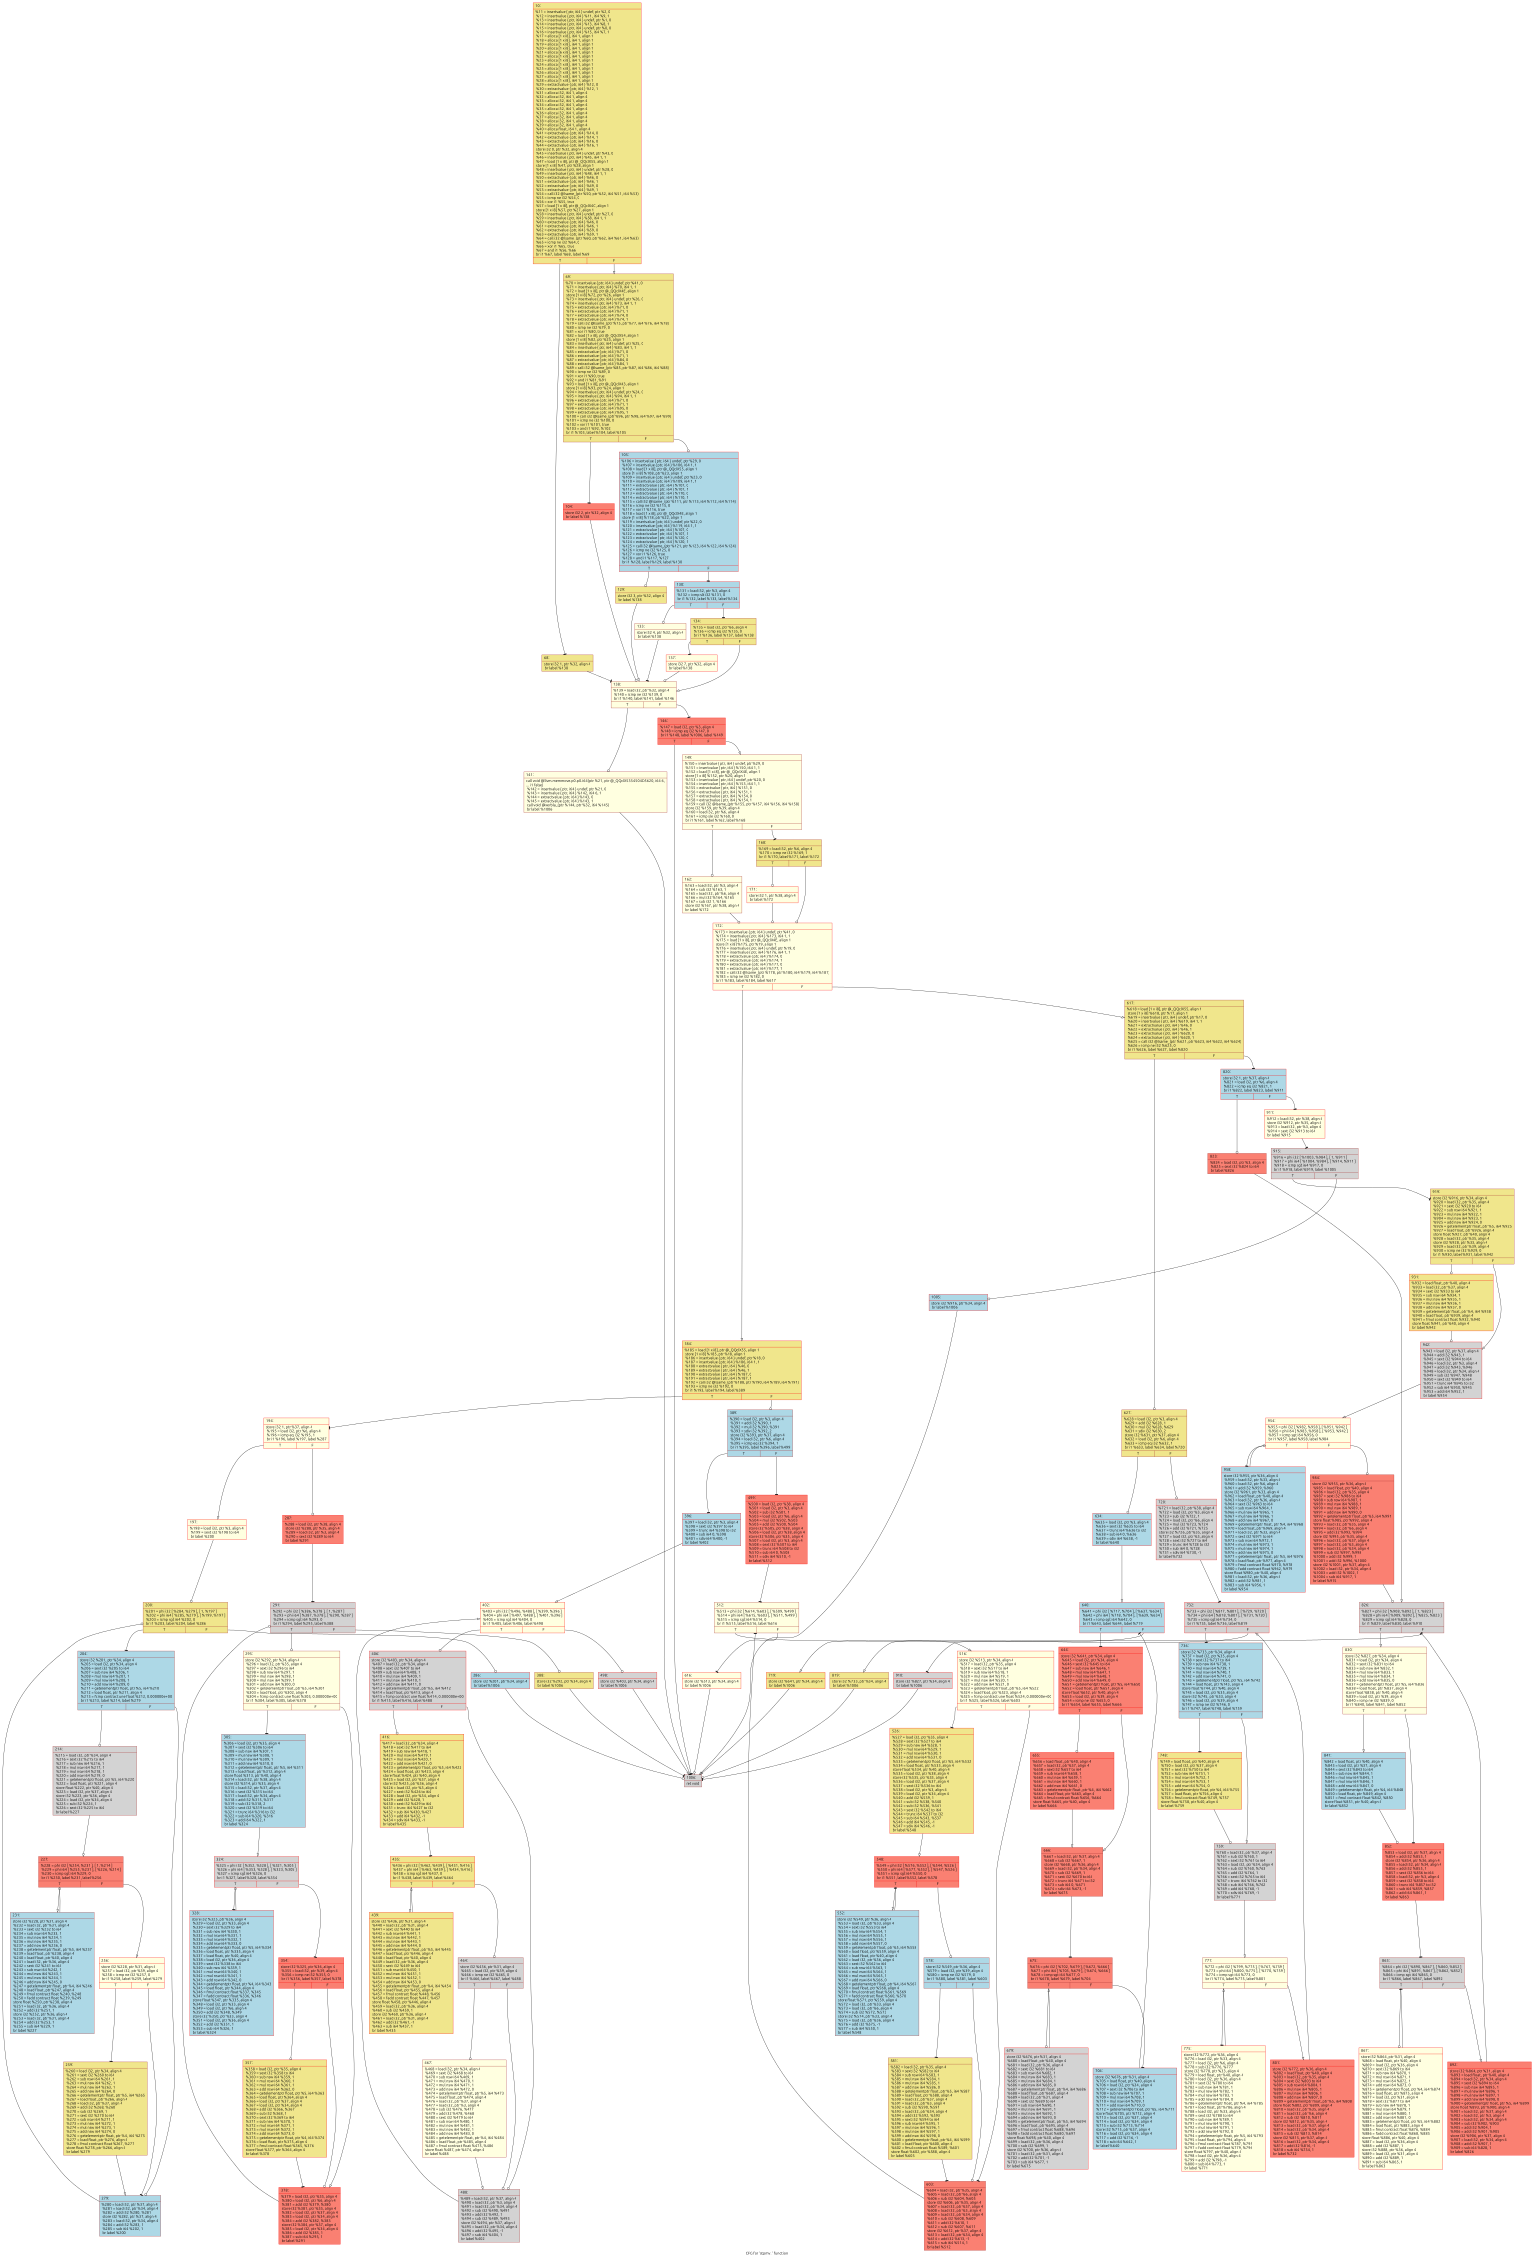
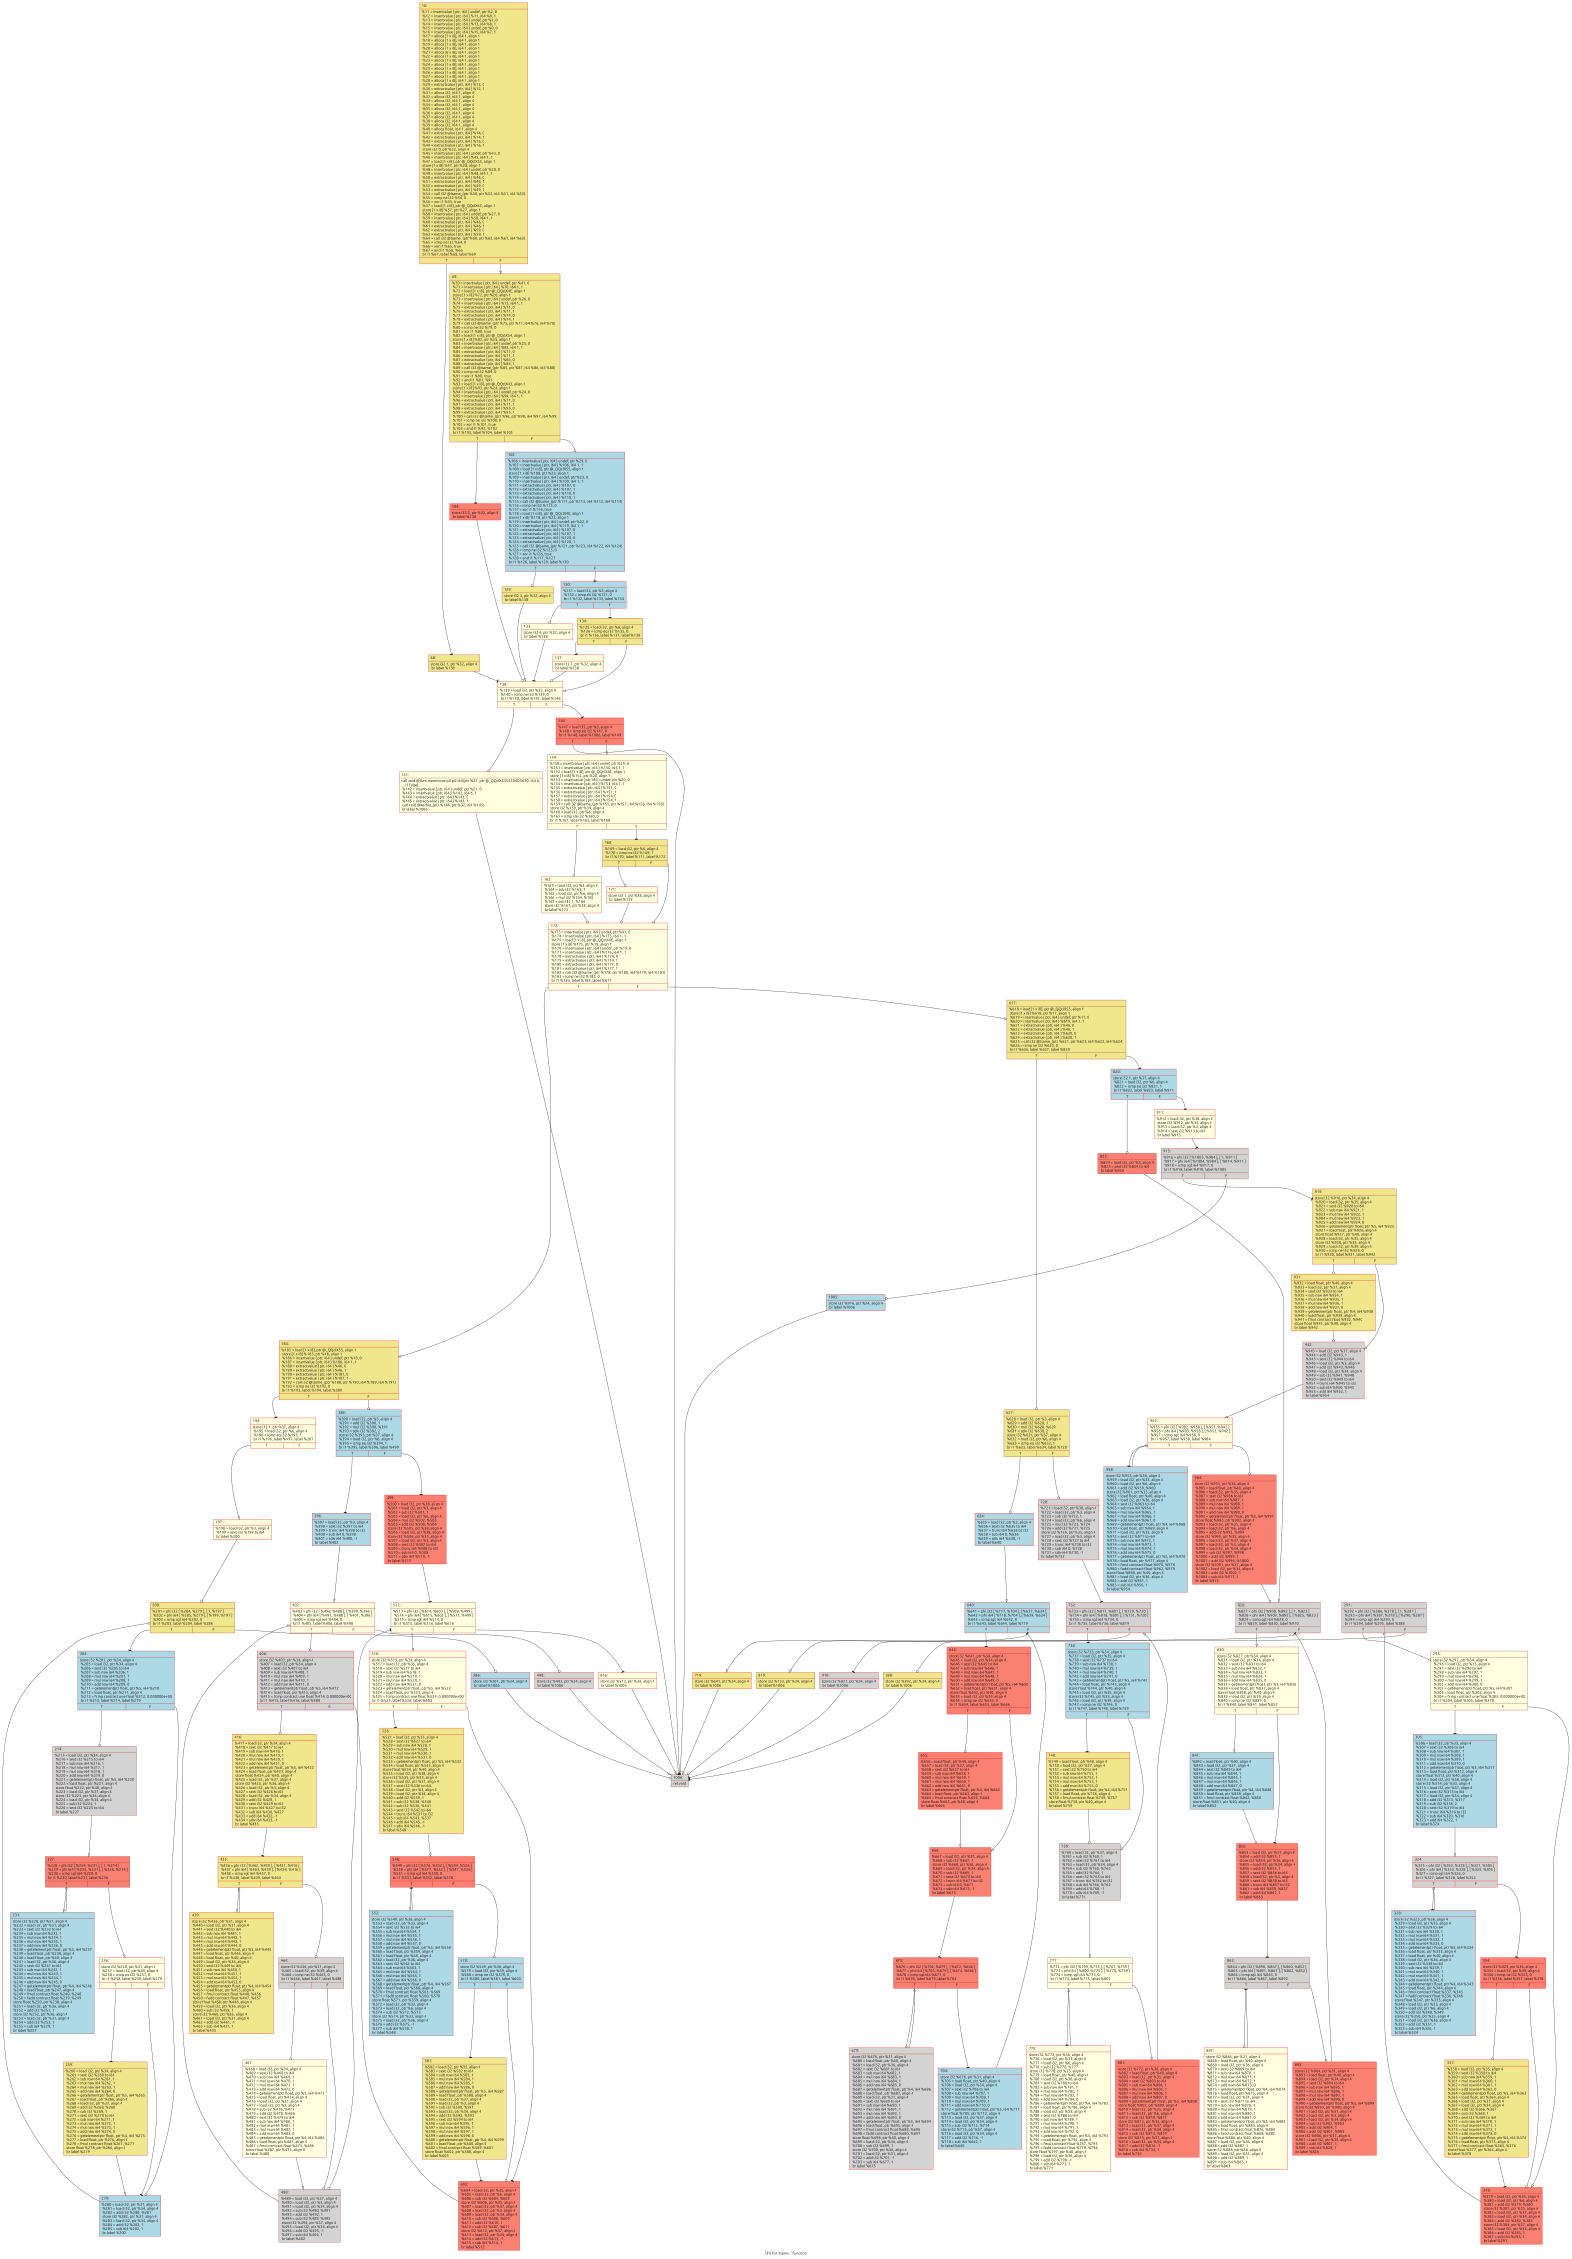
node "287:": removed
